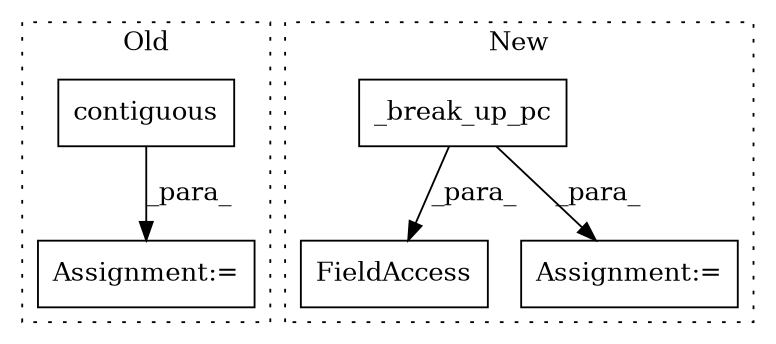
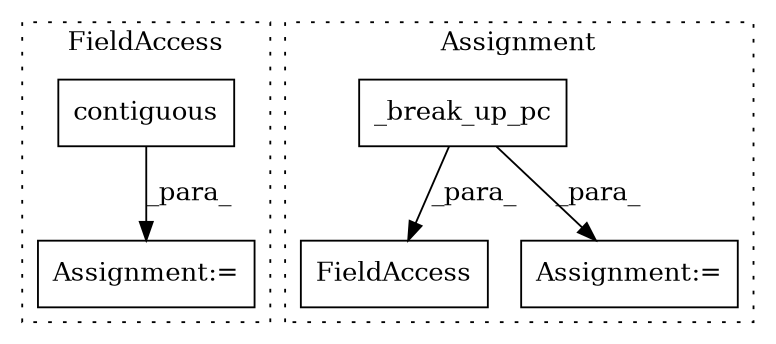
cluster "Old": label "Old" -> "FieldAccess"
cluster "New": label "New" -> "Assignment"
